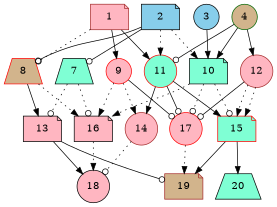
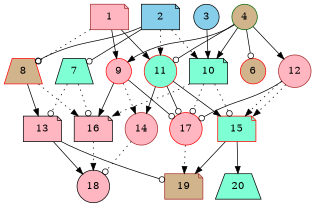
edge "4" -> "9": added
node "6": added
edge "9" -> "16": style dotted -> solid
